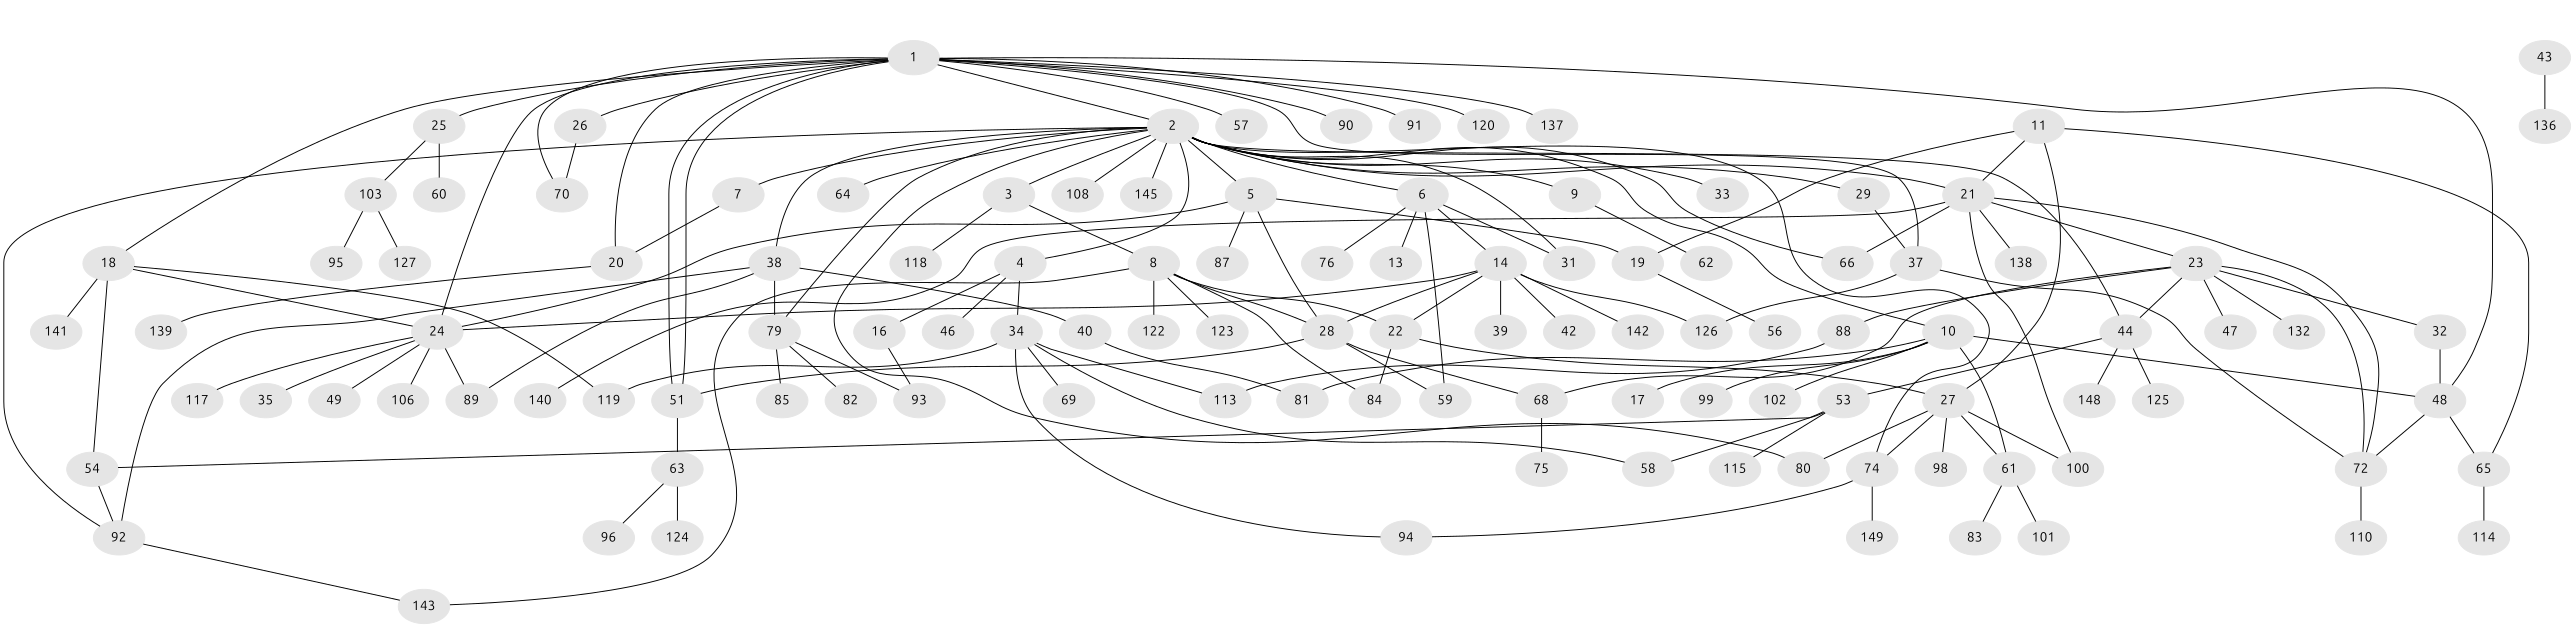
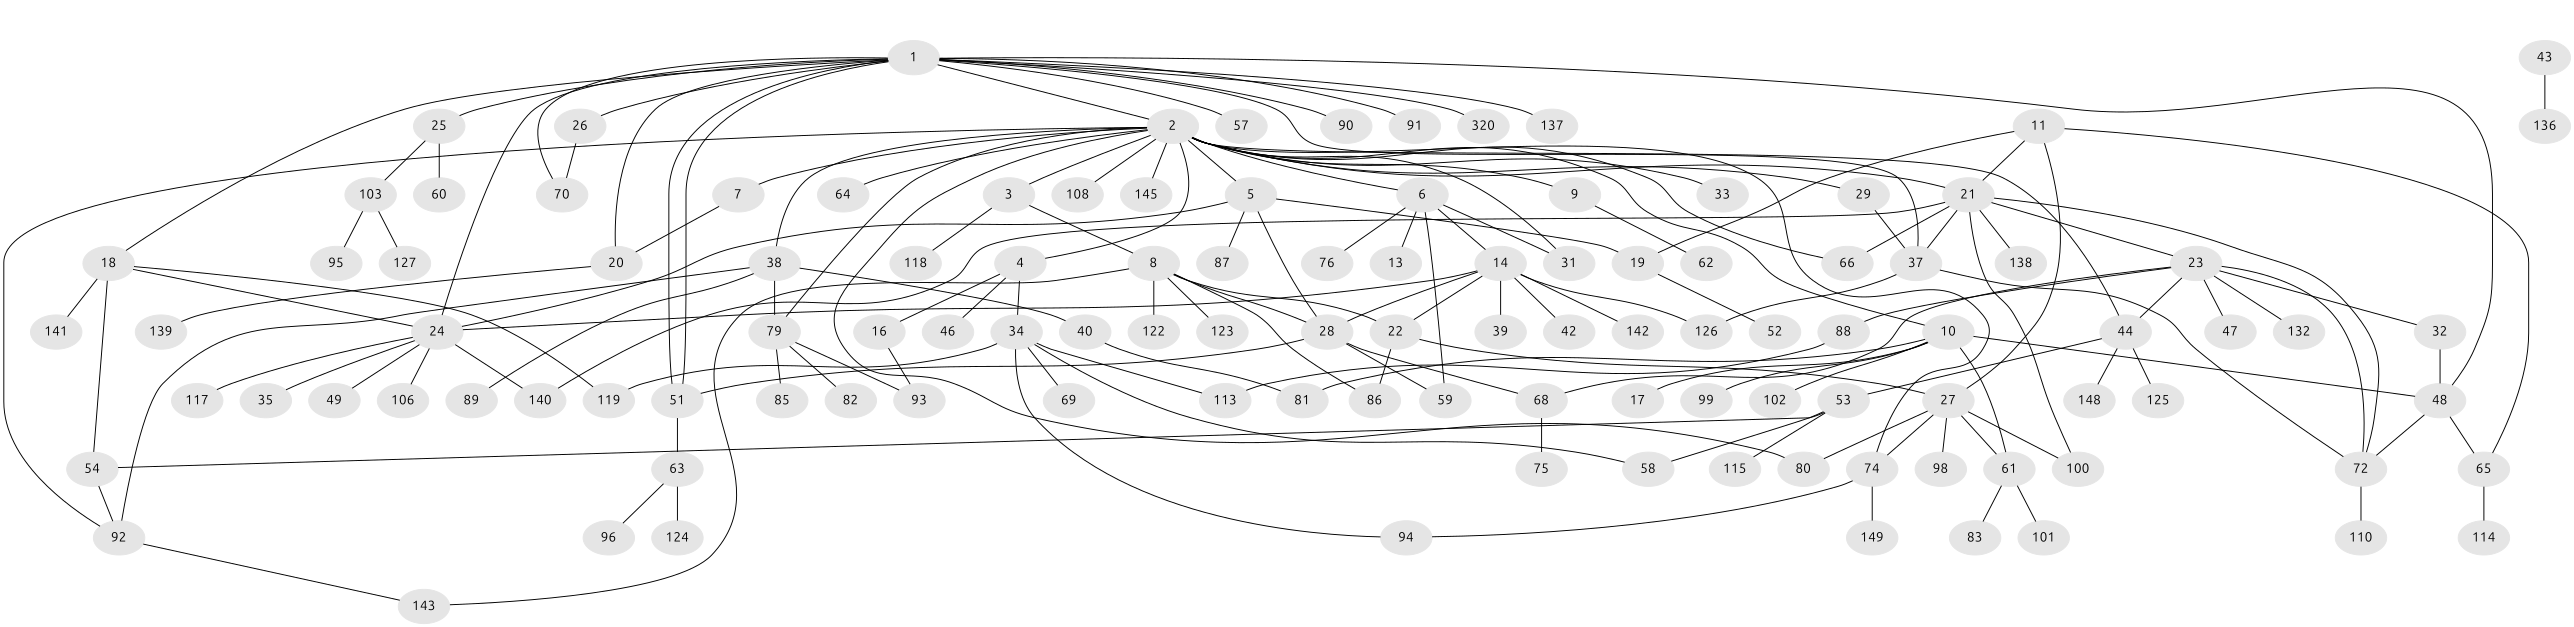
node "120": label "120" -> "320"
edge "21" -- "37": added
node "56": label "56" -> "52"
edge "24" -- "89": now "24" -- "140"
node "84": label "84" -> "86"
